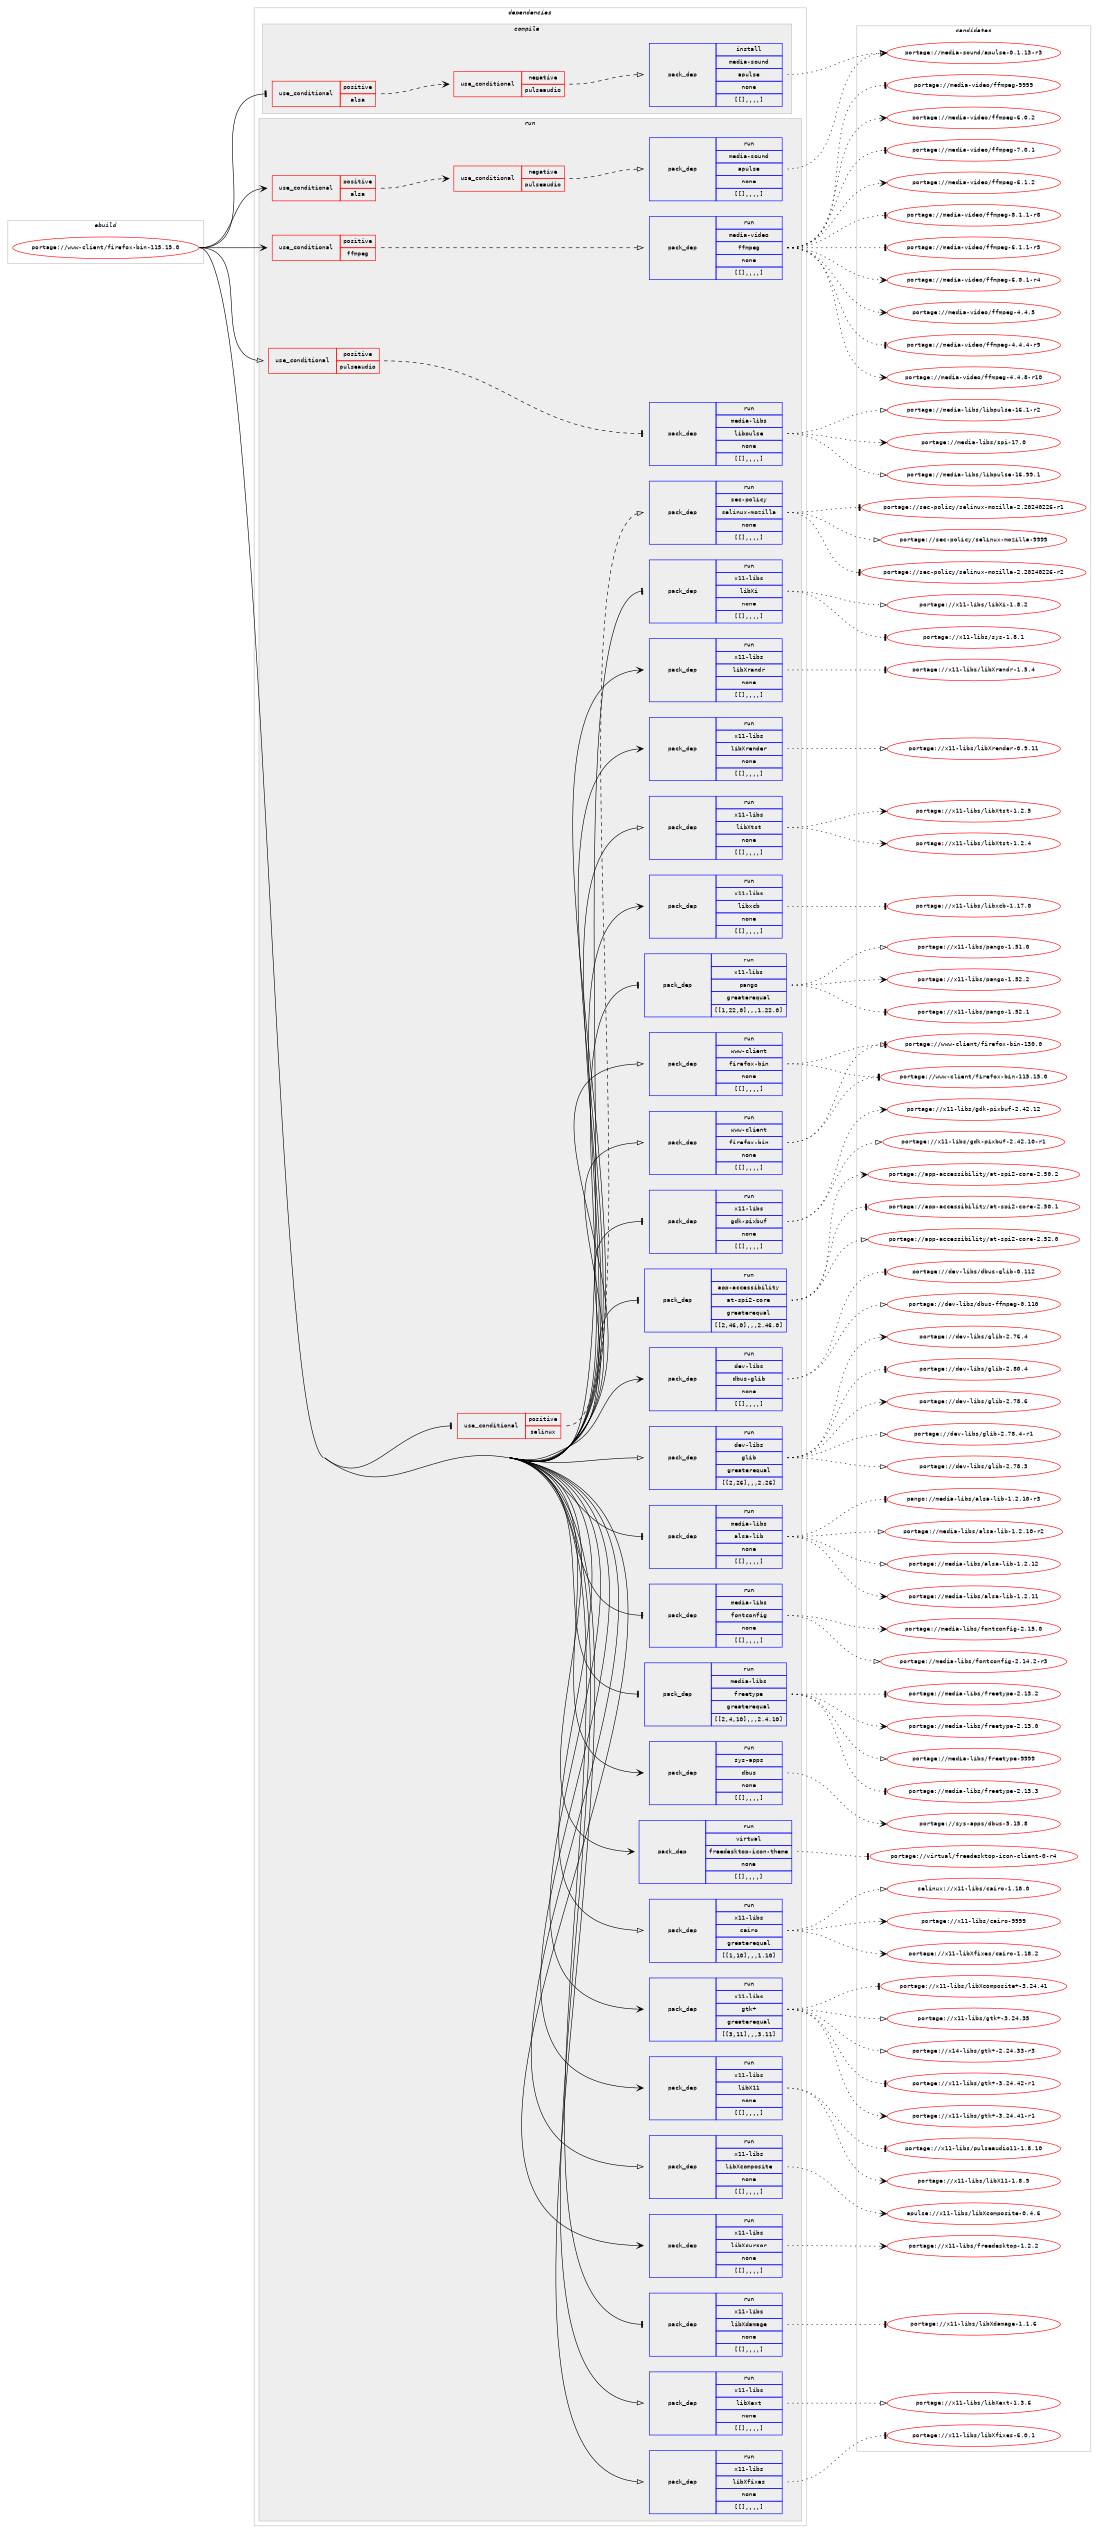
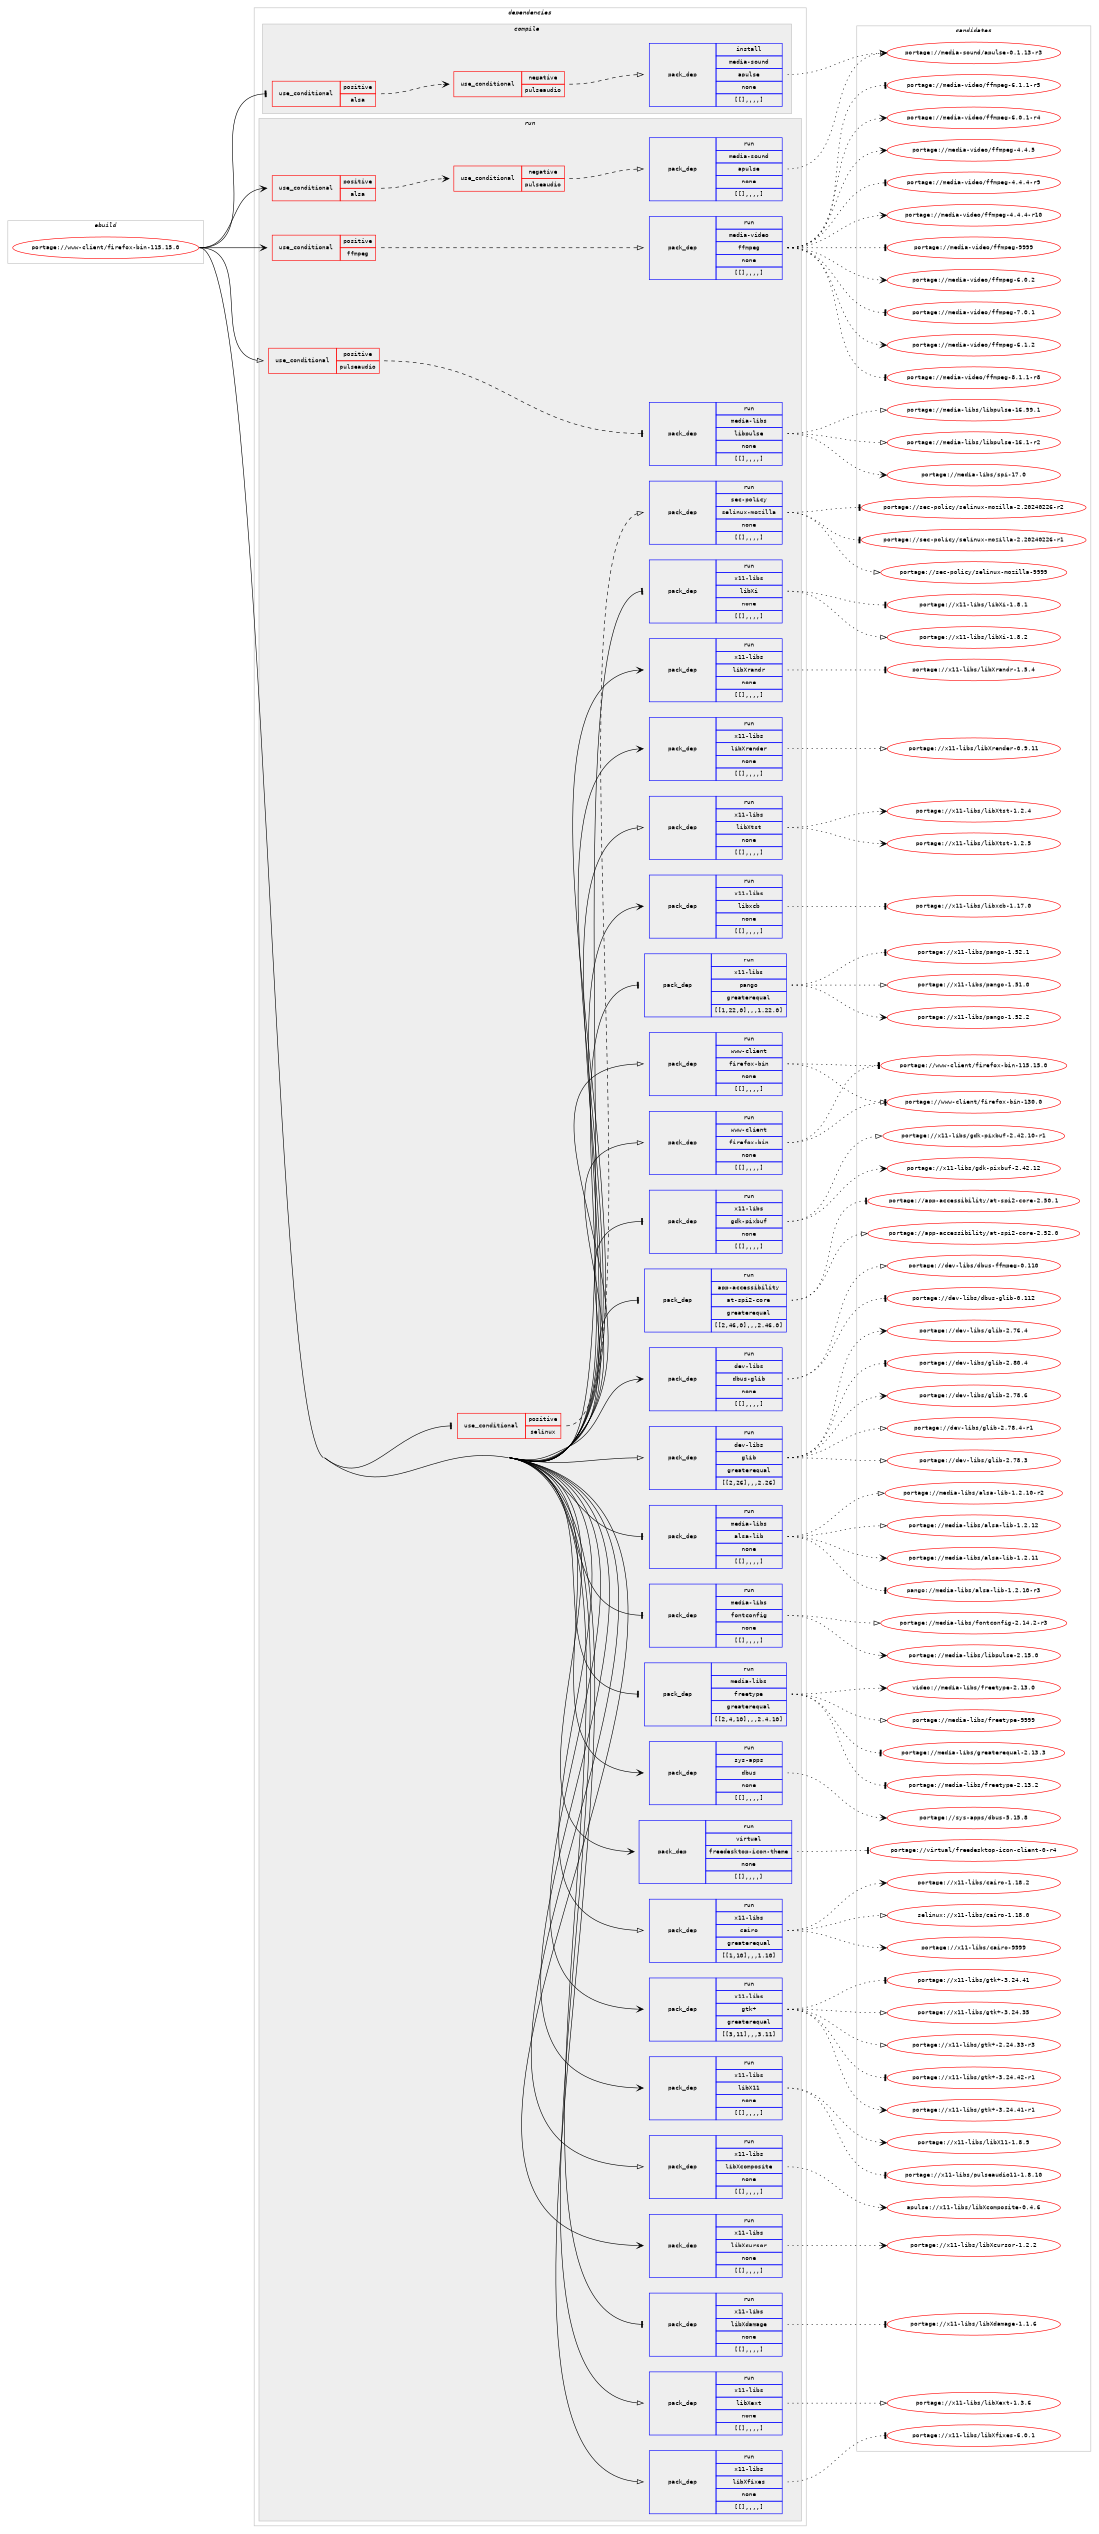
node "portage://media-video/ffmpeg-4.4.8-r10": label "portage://media-video/ffmpeg-4.4.8-r10" -> "portage://media-video/ffmpeg-4.4.4-r10"
node "portage://x11-libs/sys-1.8.1": label "portage://x11-libs/sys-1.8.1" -> "portage://x11-libs/libXi-1.8.1"
node "portage://app-accessibility/at-spi2-core-2.50.2": removed
node "portage://media-libs/fontconfig-2.15.0": label "portage://media-libs/fontconfig-2.15.0" -> "portage://media-libs/libpulse-2.15.0"
node "portage://media-libs/freetype-2.13.0": label "portage://media-libs/freetype-2.13.0" -> "video://media-libs/freetype-2.13.0"
node "portage://media-libs/freetype-2.13.3": label "portage://media-libs/freetype-2.13.3" -> "portage://media-libs/greaterequal-2.13.3"
node "portage://x11-libXfixes/cairo-1.18.2": label "portage://x11-libXfixes/cairo-1.18.2" -> "portage://x11-libs/cairo-1.18.2"
node "portage://x11-libs/libXcomposite+-3.24.41": label "portage://x11-libs/libXcomposite+-3.24.41" -> "portage://x11-libs/gtk+-3.24.41"
node "portage://x14-libs/gtk+-2.24.33-r3": label "portage://x14-libs/gtk+-2.24.33-r3" -> "portage://x11-libs/gtk+-2.24.33-r3"
node "portage://x11-libs/freedesktop-1.2.2": label "portage://x11-libs/freedesktop-1.2.2" -> "portage://x11-libs/libXcursor-1.2.2"
